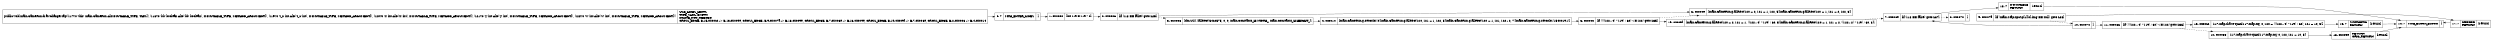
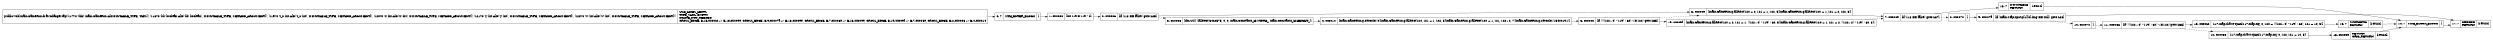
node "0: ?": text "MTH_ENTER_LINES" -> "MTH_ENTER_BLOCK"
edge "8: 0x0070" -> "9: 0x007a": added
edge "17: ?" -> "14: ?": reversed
edge "10: 0x007c" -> "7: 0x006e": now "6: 0x004e" -> "7: 0x006e"
